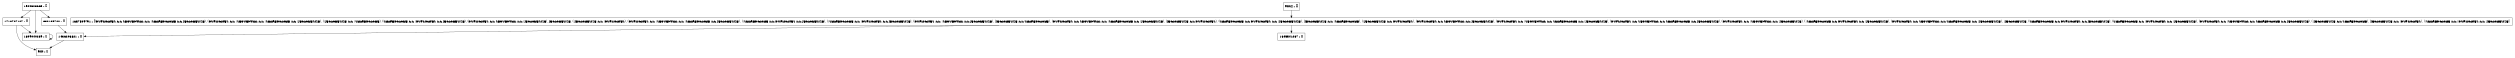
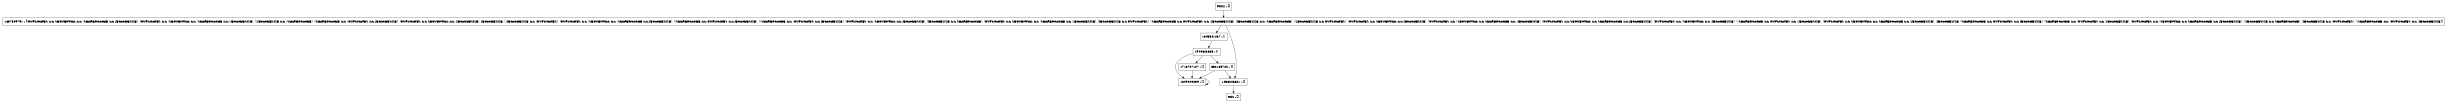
edge "1718727127 - []" -> "exit - []": removed
edge "1645541237 - []" -> "1944623665 - []": added
edge "332185722 - []" -> "1809040239 - []": added
